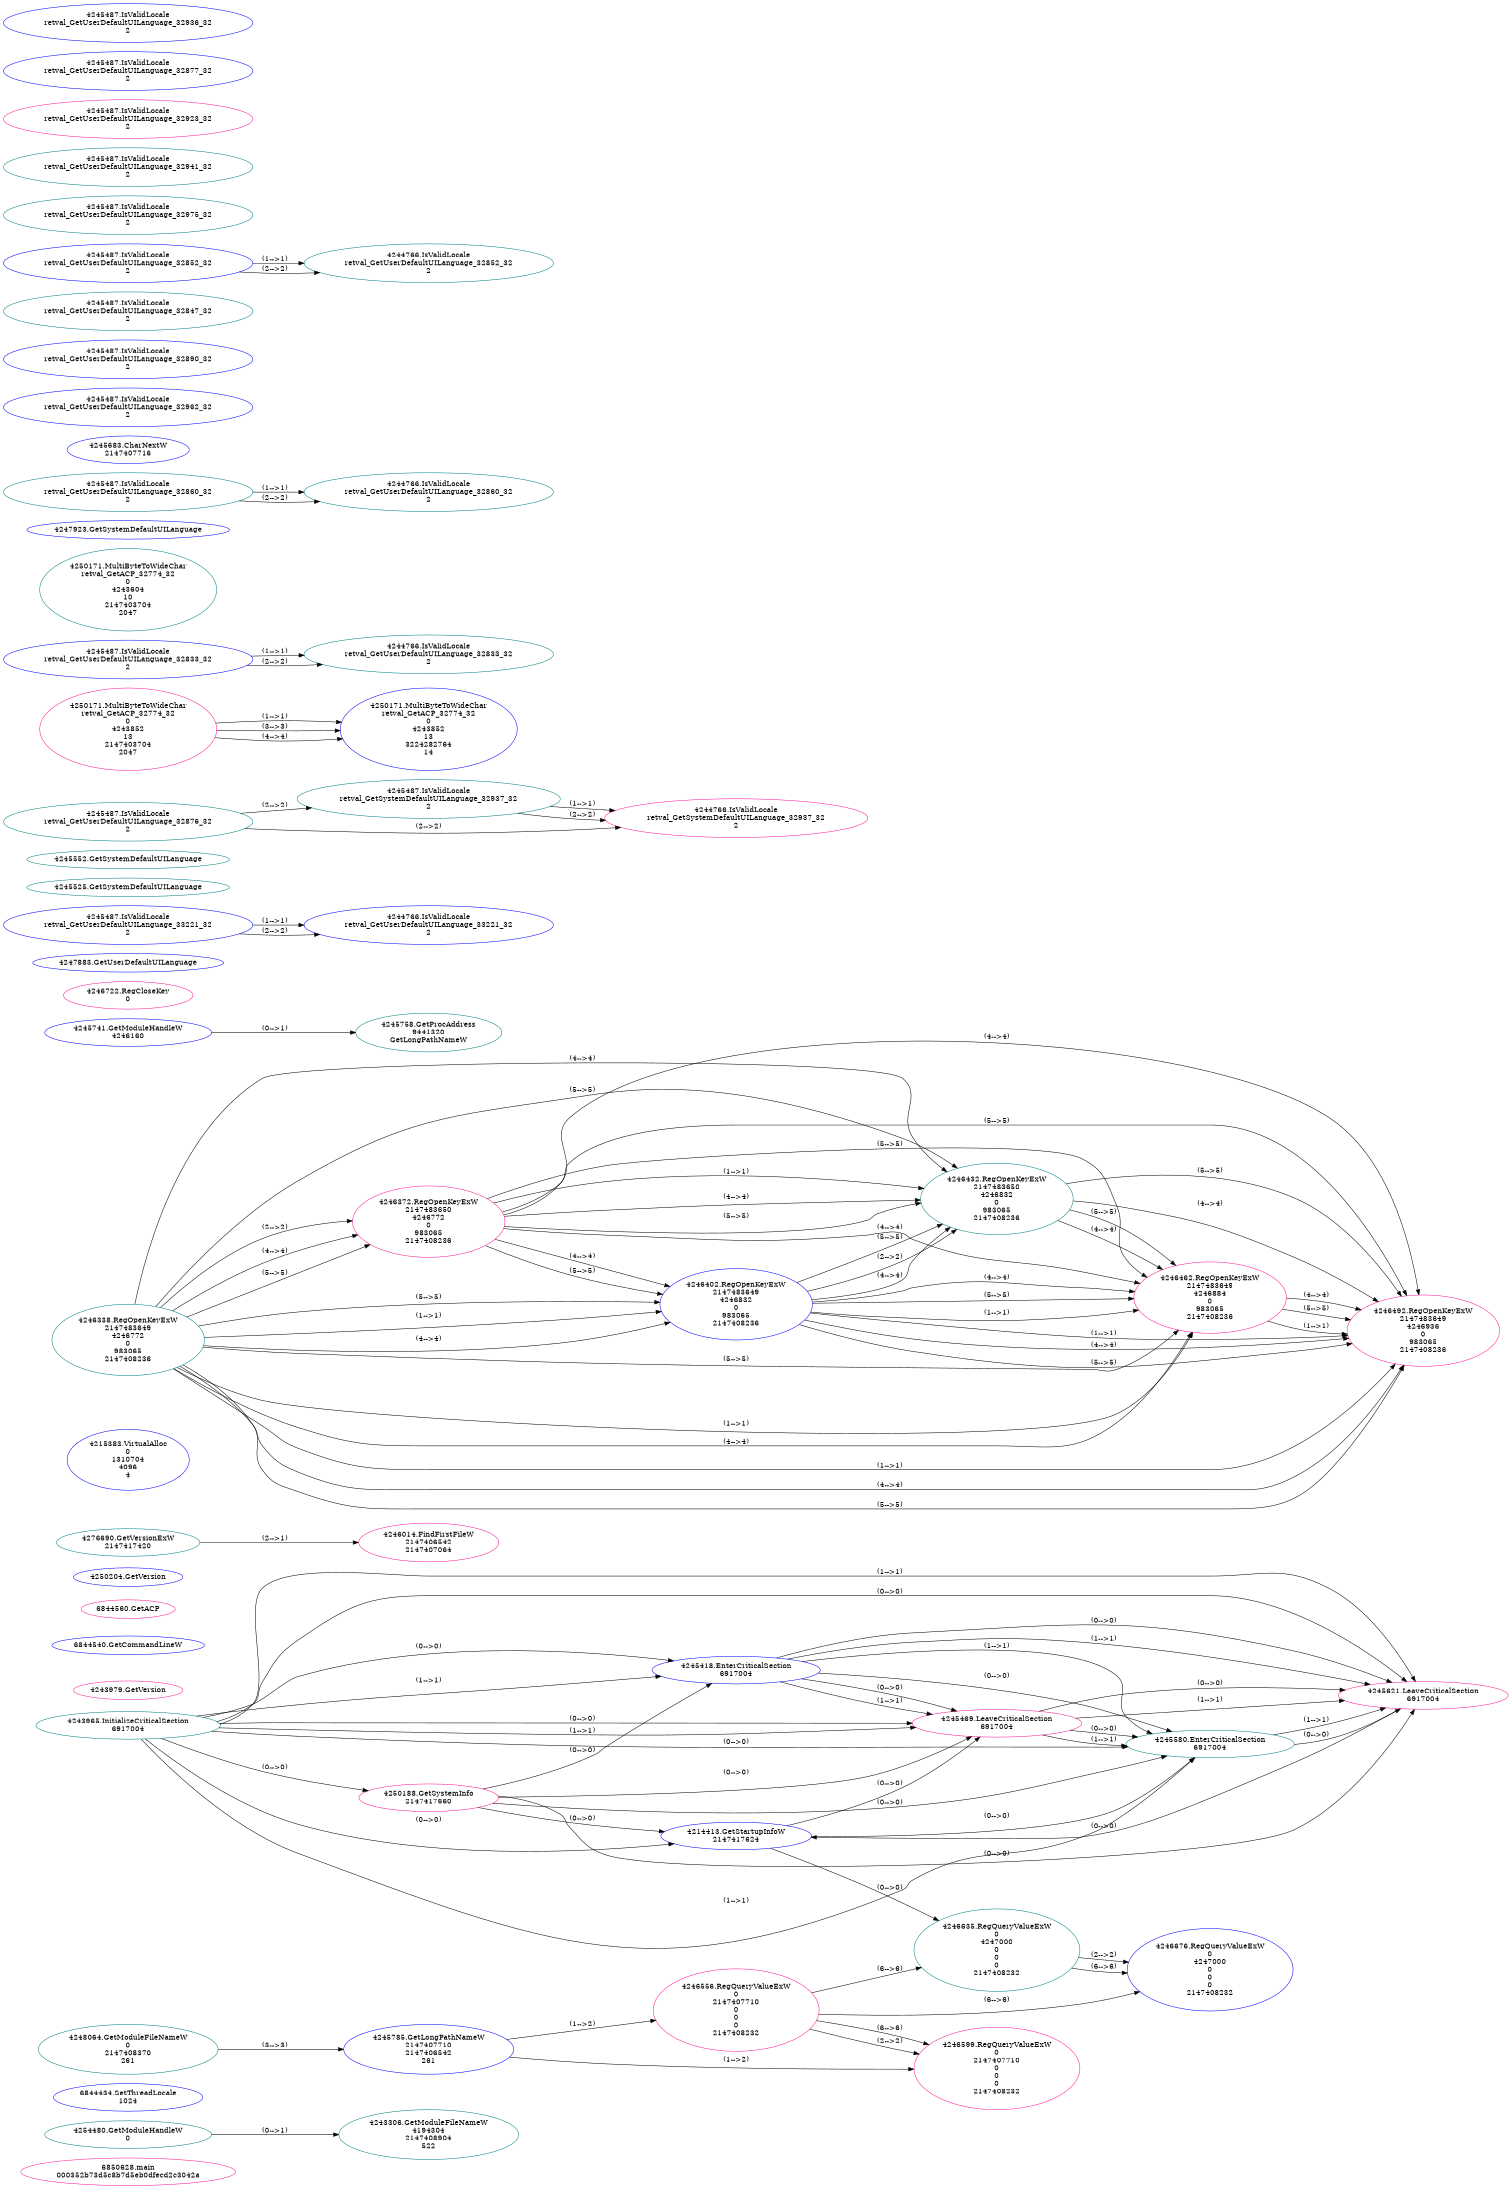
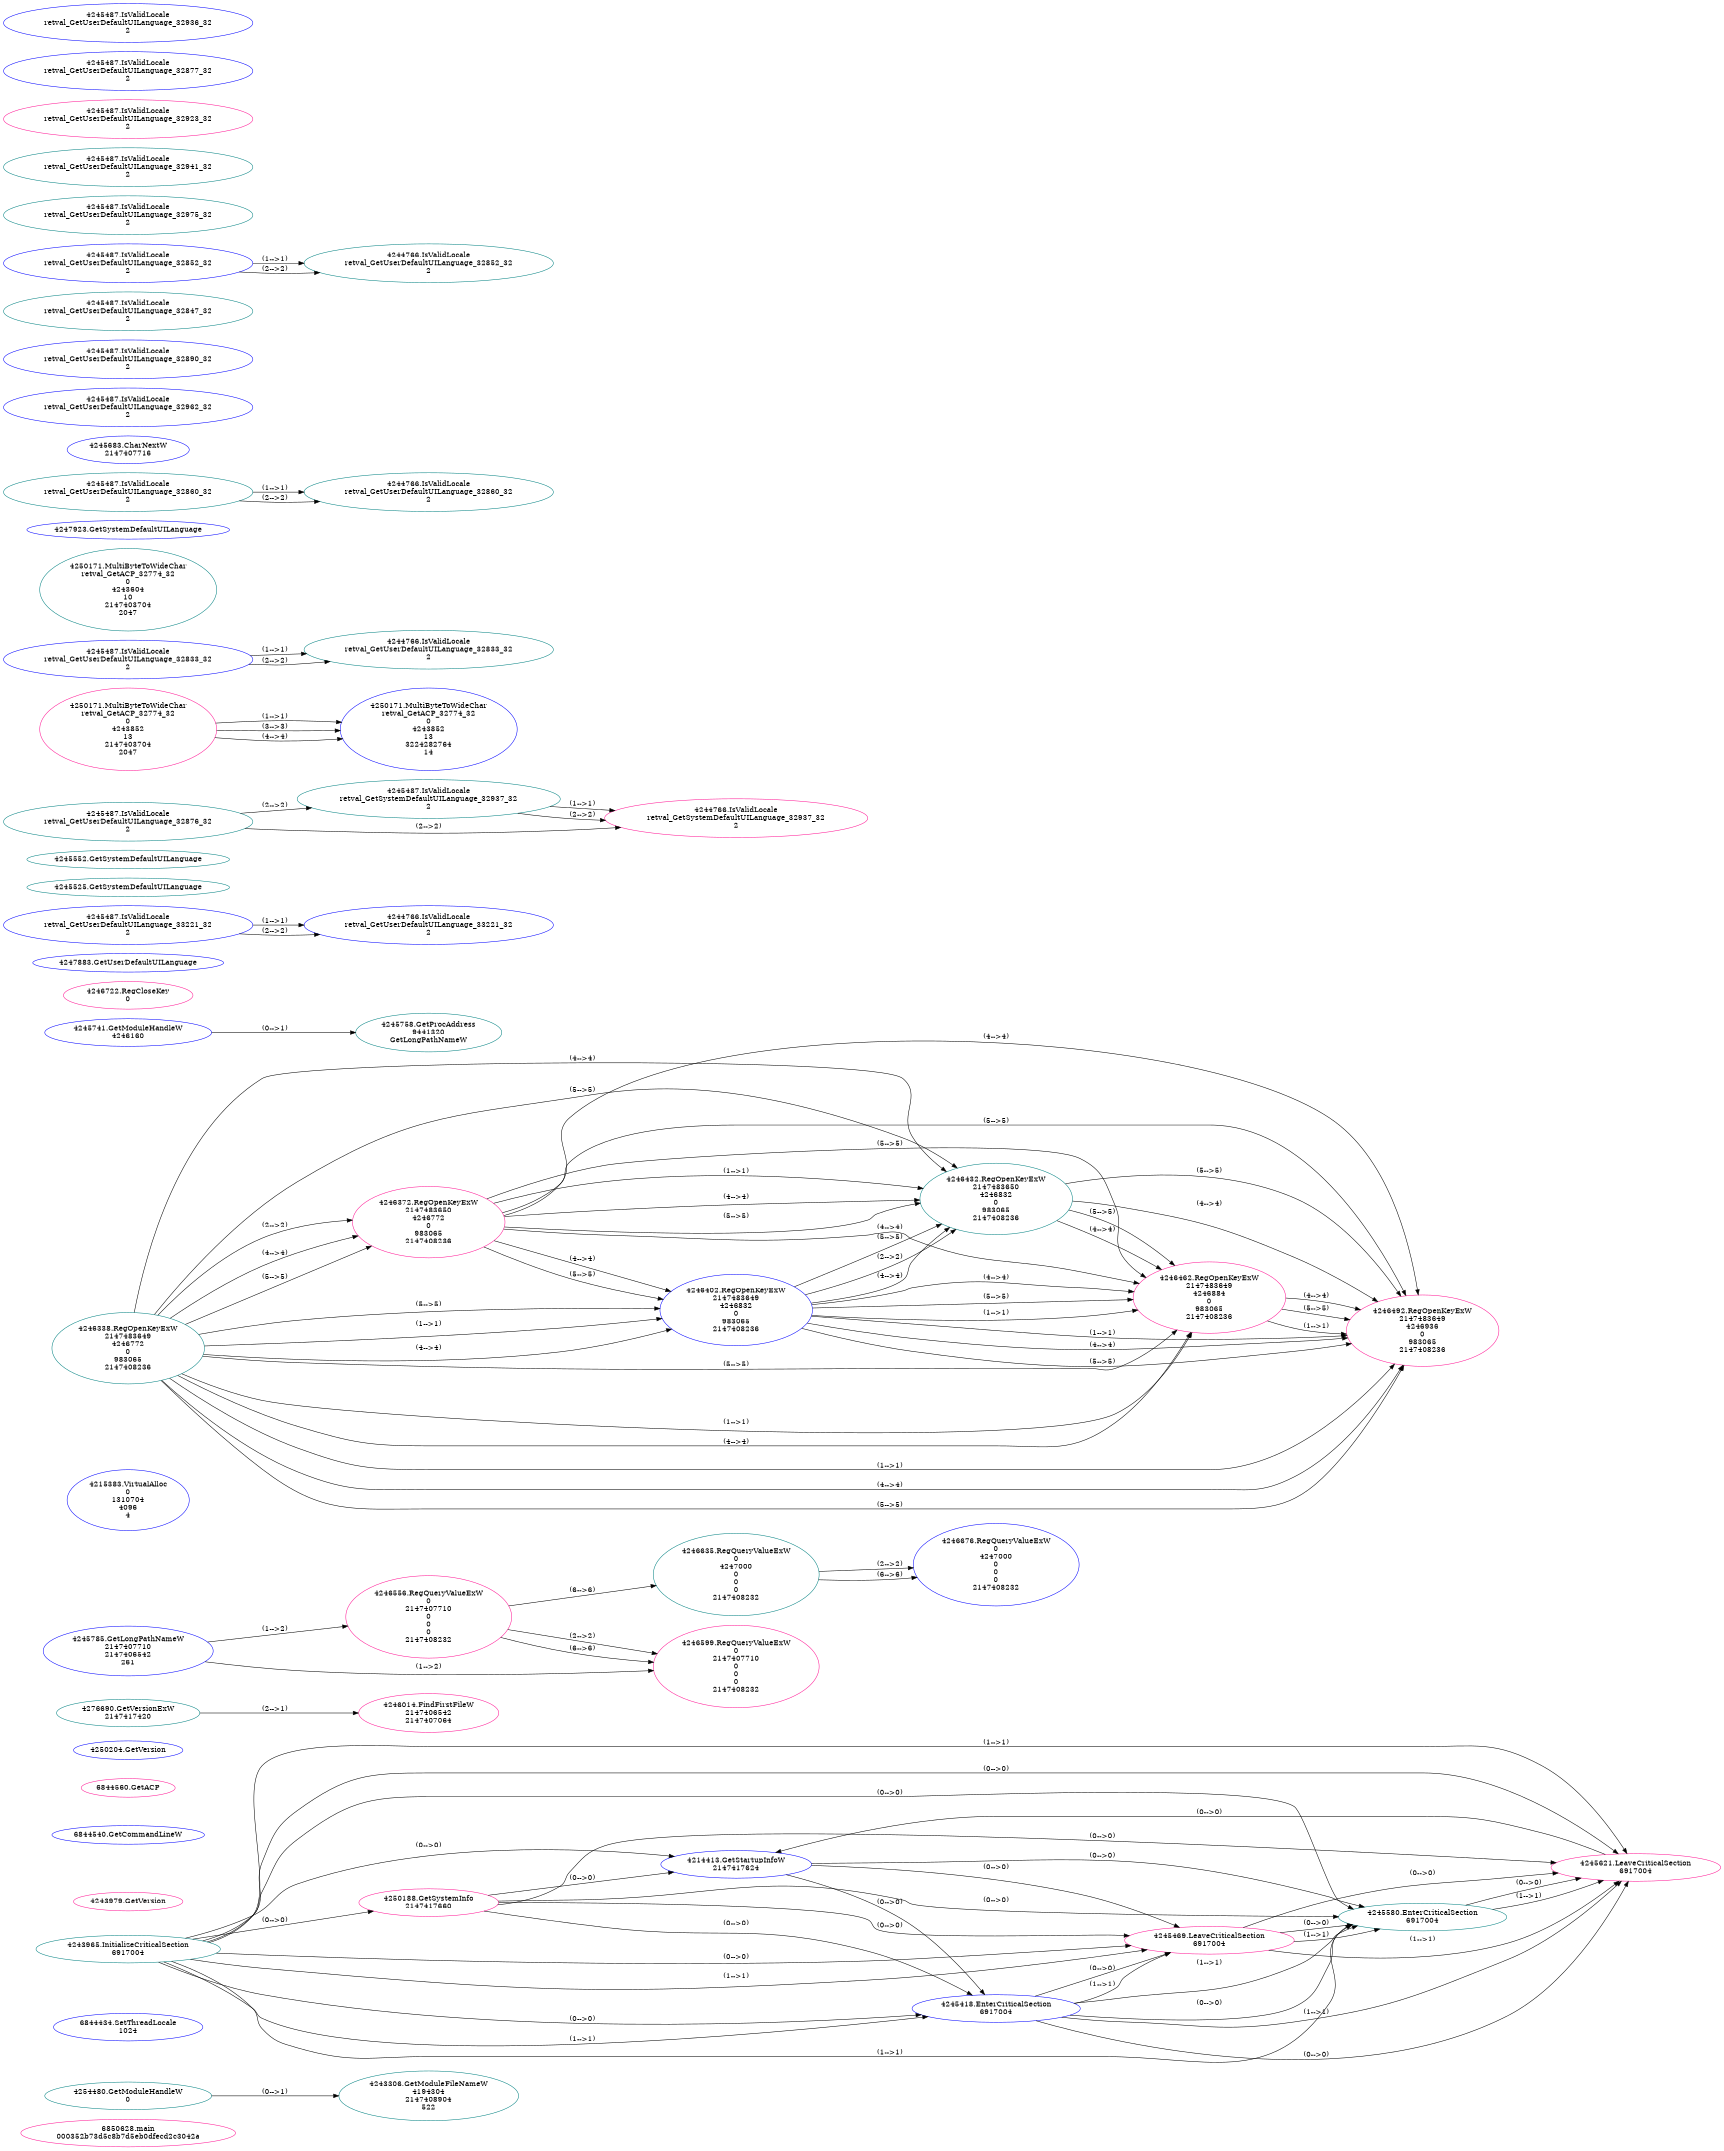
edge "4214413.GetStartupInfoW 2147417624" -> "4246635.RegQueryValueExW 0 4247000 0 0 0 2147408232": now "4214413.GetStartupInfoW 2147417624" -> "4245418.EnterCriticalSection 6917004"
edge "4246556.RegQueryValueExW 0 2147407710 0 0 0 2147408232" -> "4246676.RegQueryValueExW 0 4247000 0 0 0 2147408232": removed, label "(6-->6)"
node "4248064.GetModuleFileNameW 0 2147408370 261": removed
